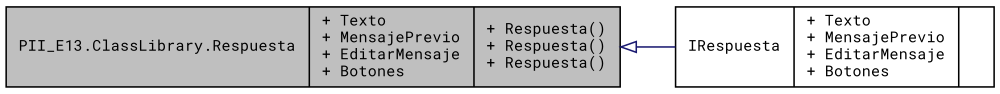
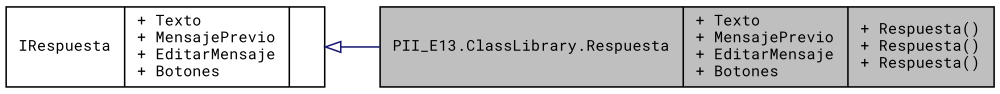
edge "IRespuesta" -> "PII_E13.ClassLibrary.Respuesta": reversed
